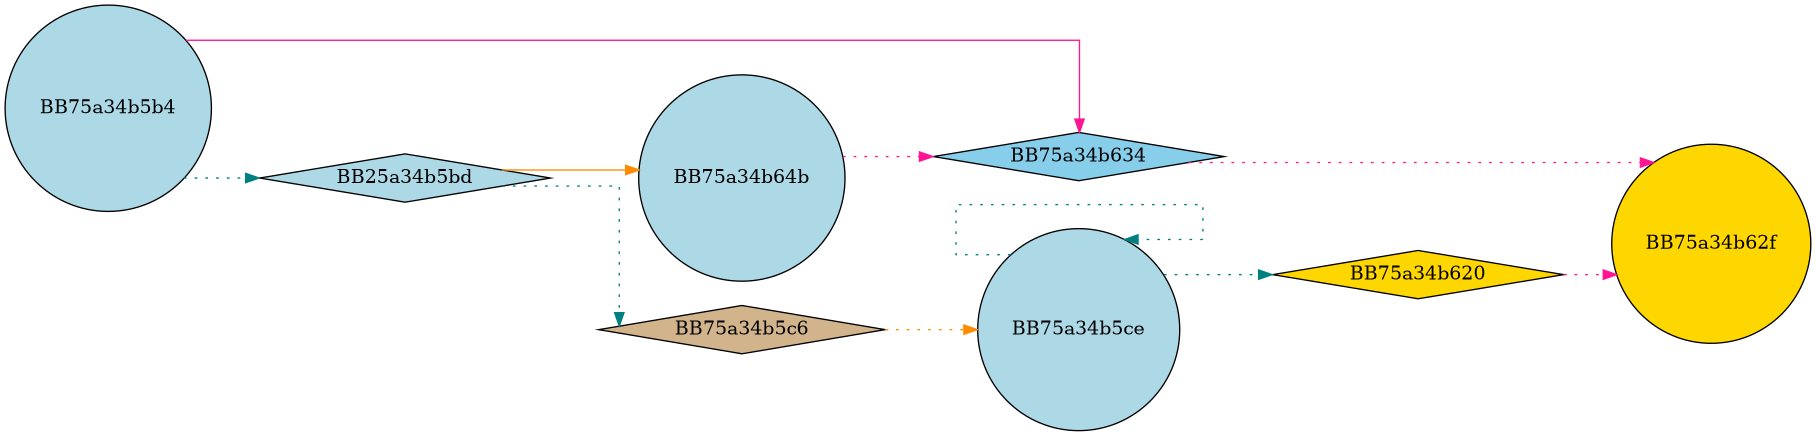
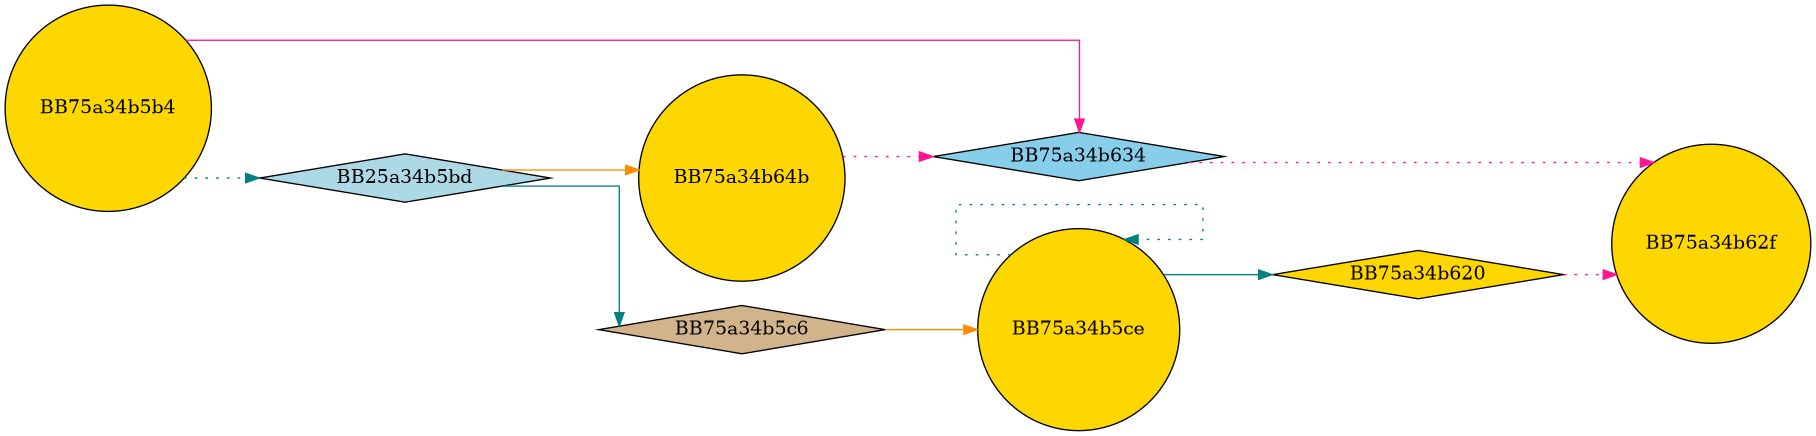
node "BB75a34b5b4": fillcolor lightblue -> gold
node "BB75a34b64b": fillcolor lightblue -> gold
edge "BB25a34b5bd" -> "BB75a34b5c6": style dotted -> solid
edge "BB75a34b5ce" -> "BB75a34b620": style dotted -> solid
edge "BB75a34b5c6" -> "BB75a34b5ce": style dotted -> solid
node "BB75a34b5ce": fillcolor lightblue -> gold
